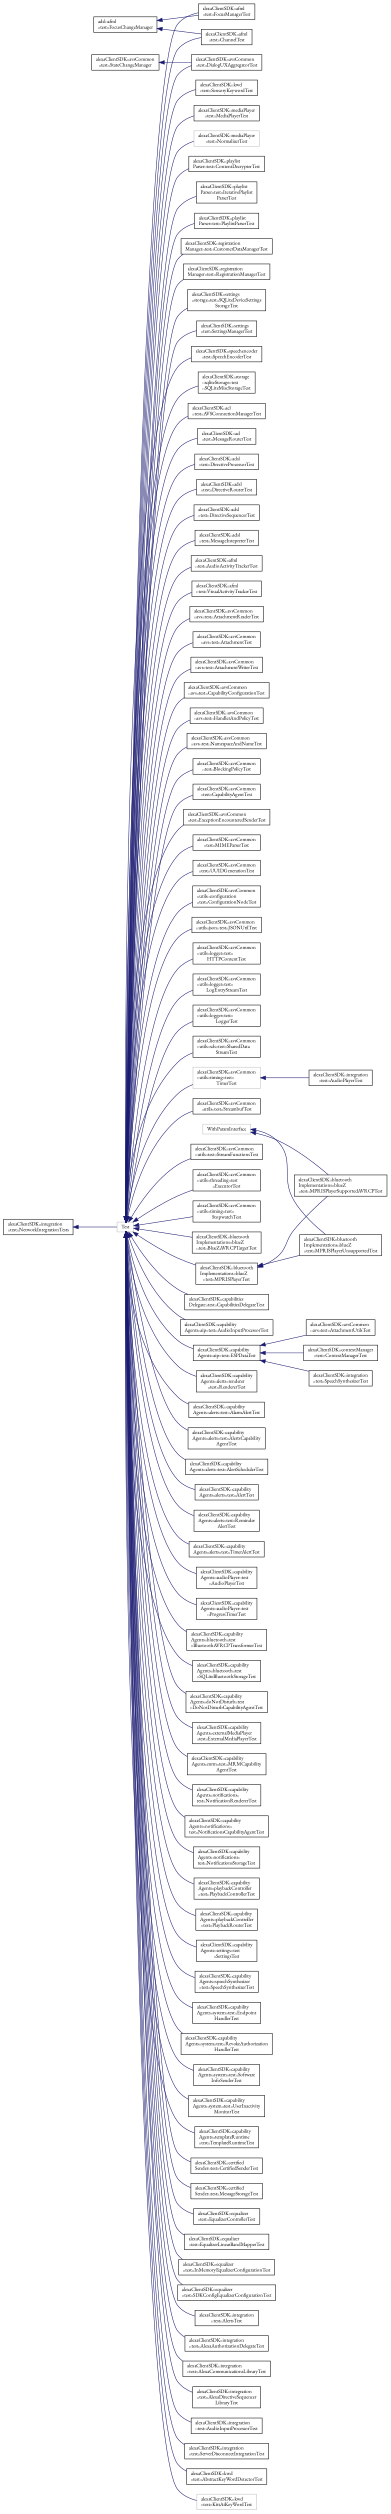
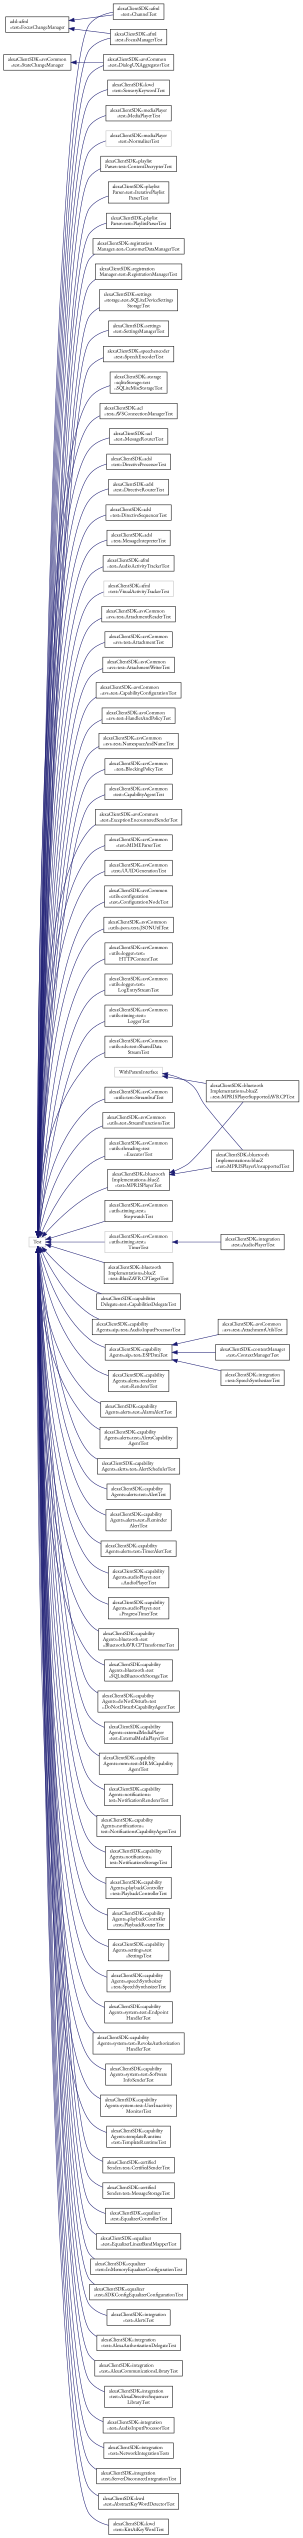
node "alexaClientSDK::afml ::test::VisualActivityTrackerTest": color black -> grey75
node "alexaClientSDK::avsCommon ::utils::logger::test:: LoggerTest": label "alexaClientSDK::avsCommon ::utils::logger::test:: LoggerTest" -> "alexaClientSDK::avsCommon ::utils::timing::test:: LoggerTest"
edge "Test" -> "alexaClientSDK::integration ::test::NetworkIntegrationTests": reversed
node "alexaClientSDK::kwd ::test::KittAiKeyWordTest": color grey75 -> black
